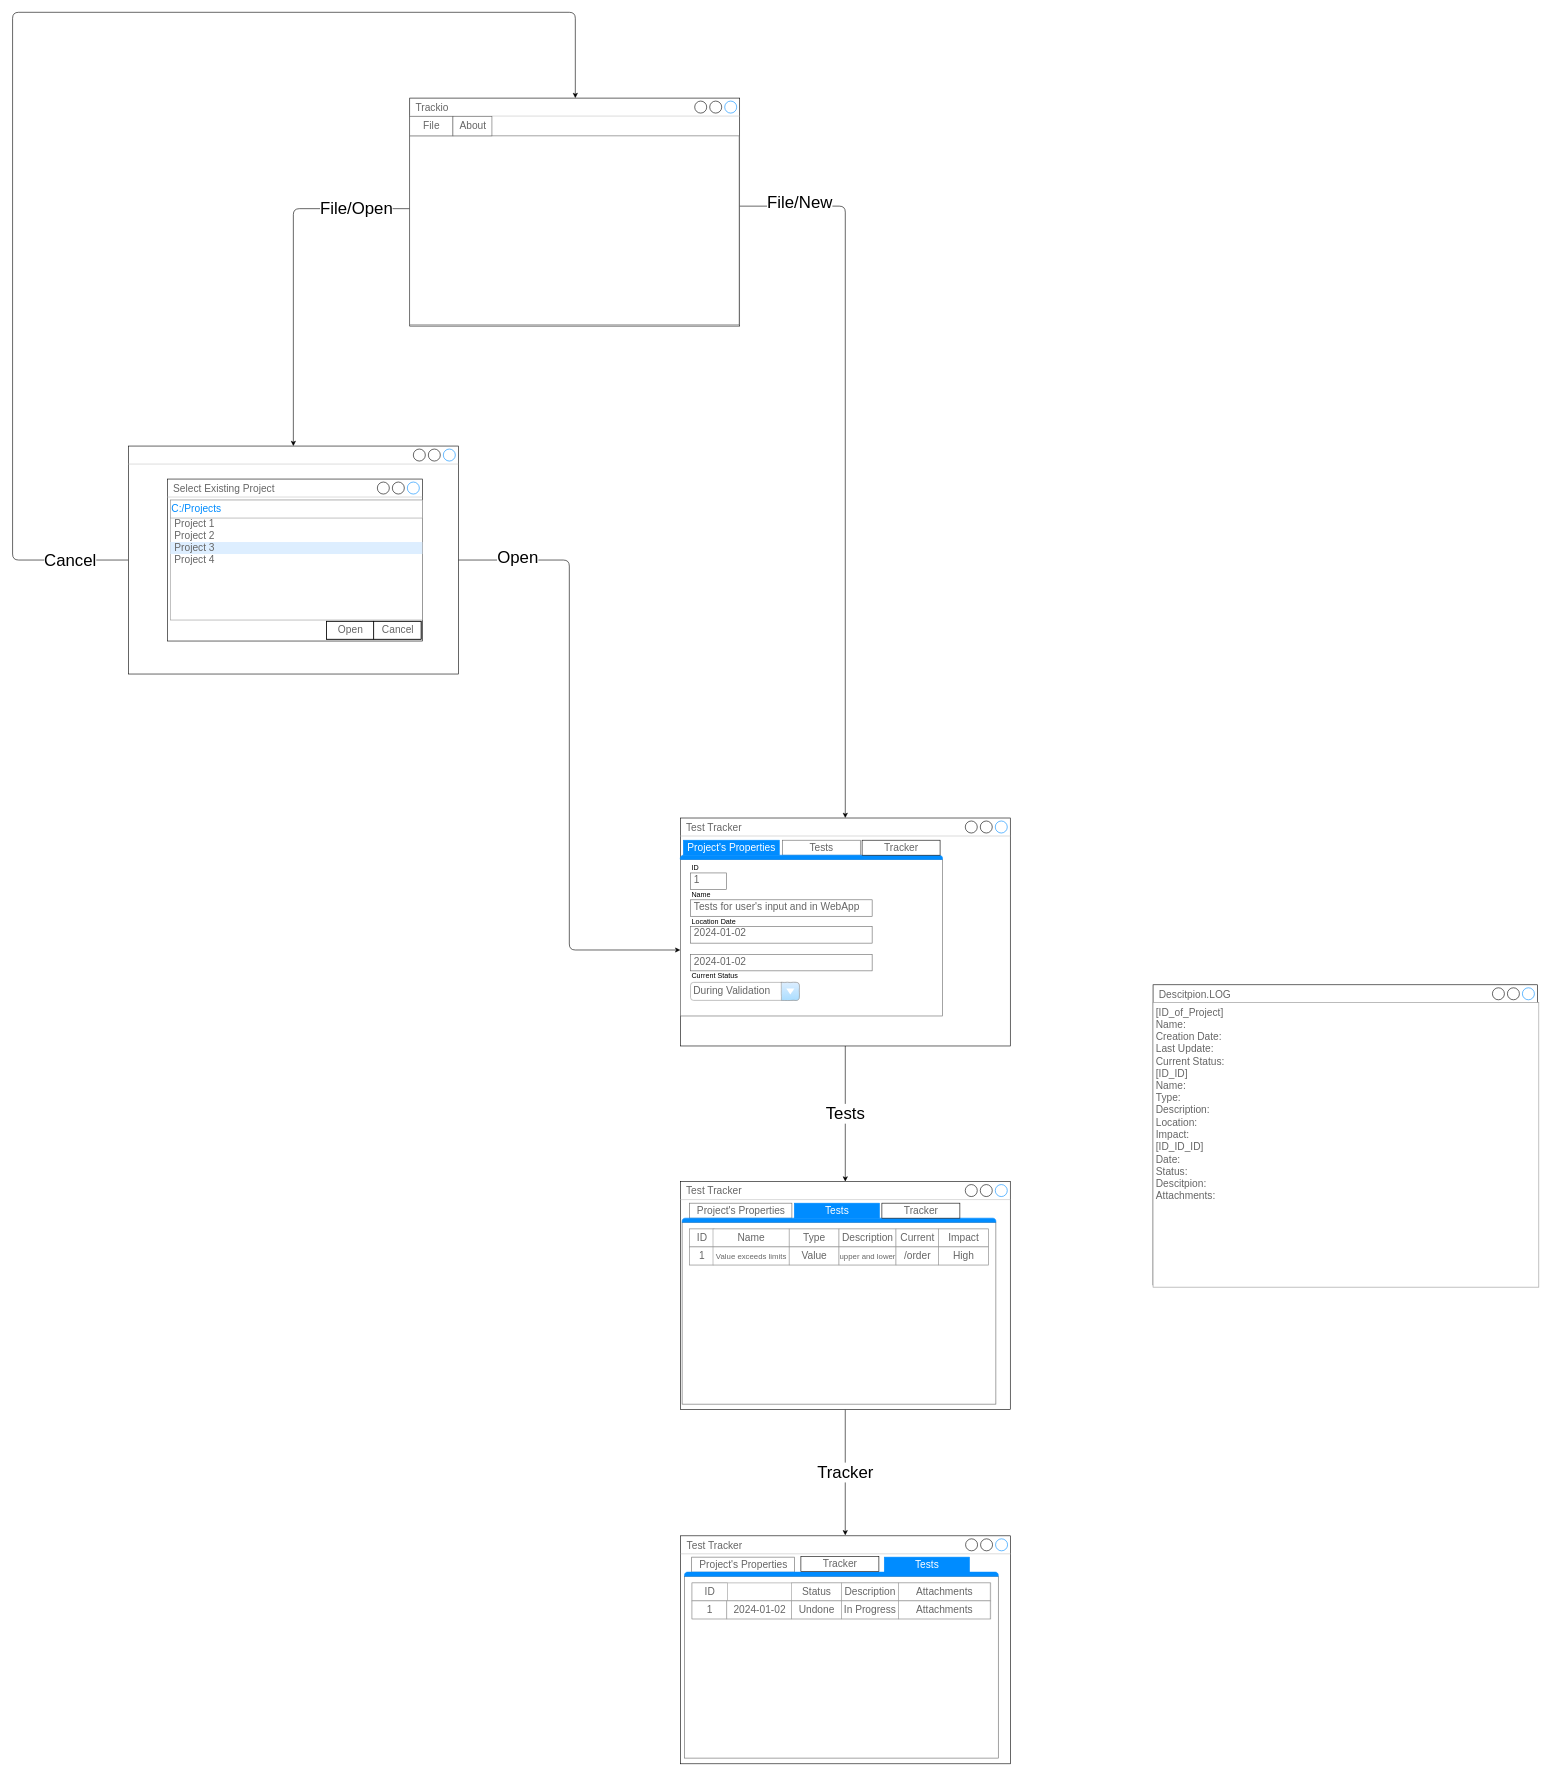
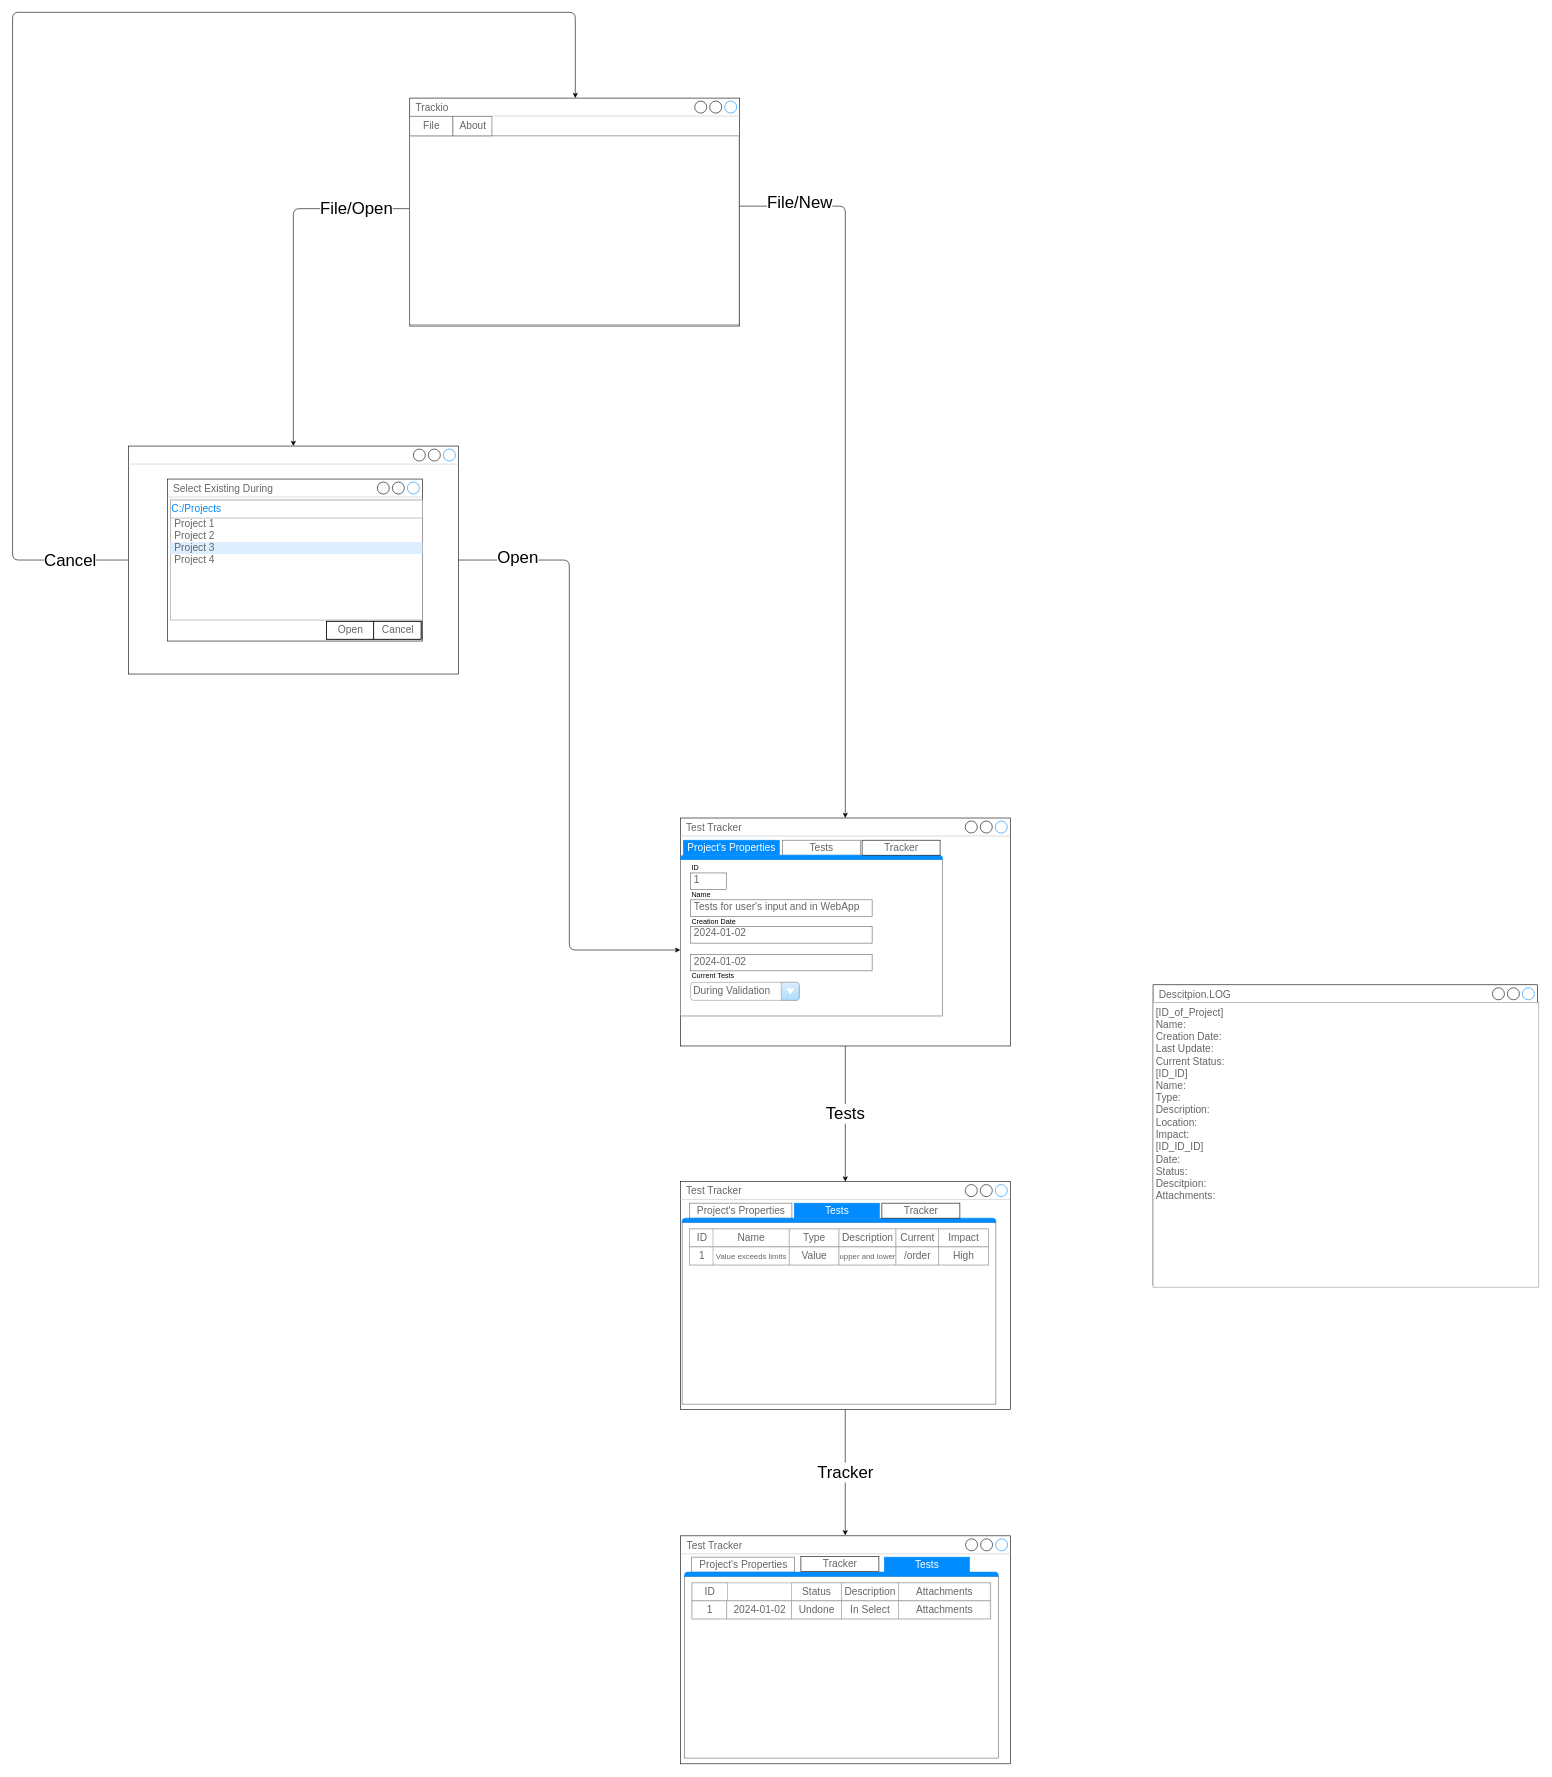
node "Select Existing Project": label "Select Existing Project" -> "Select Existing During"
node "Location Date": label "Location Date" -> "Creation Date"
node "Current Status": label "Current Status" -> "Current Tests"
node "In Progress": label "In Progress" -> "In Select"
